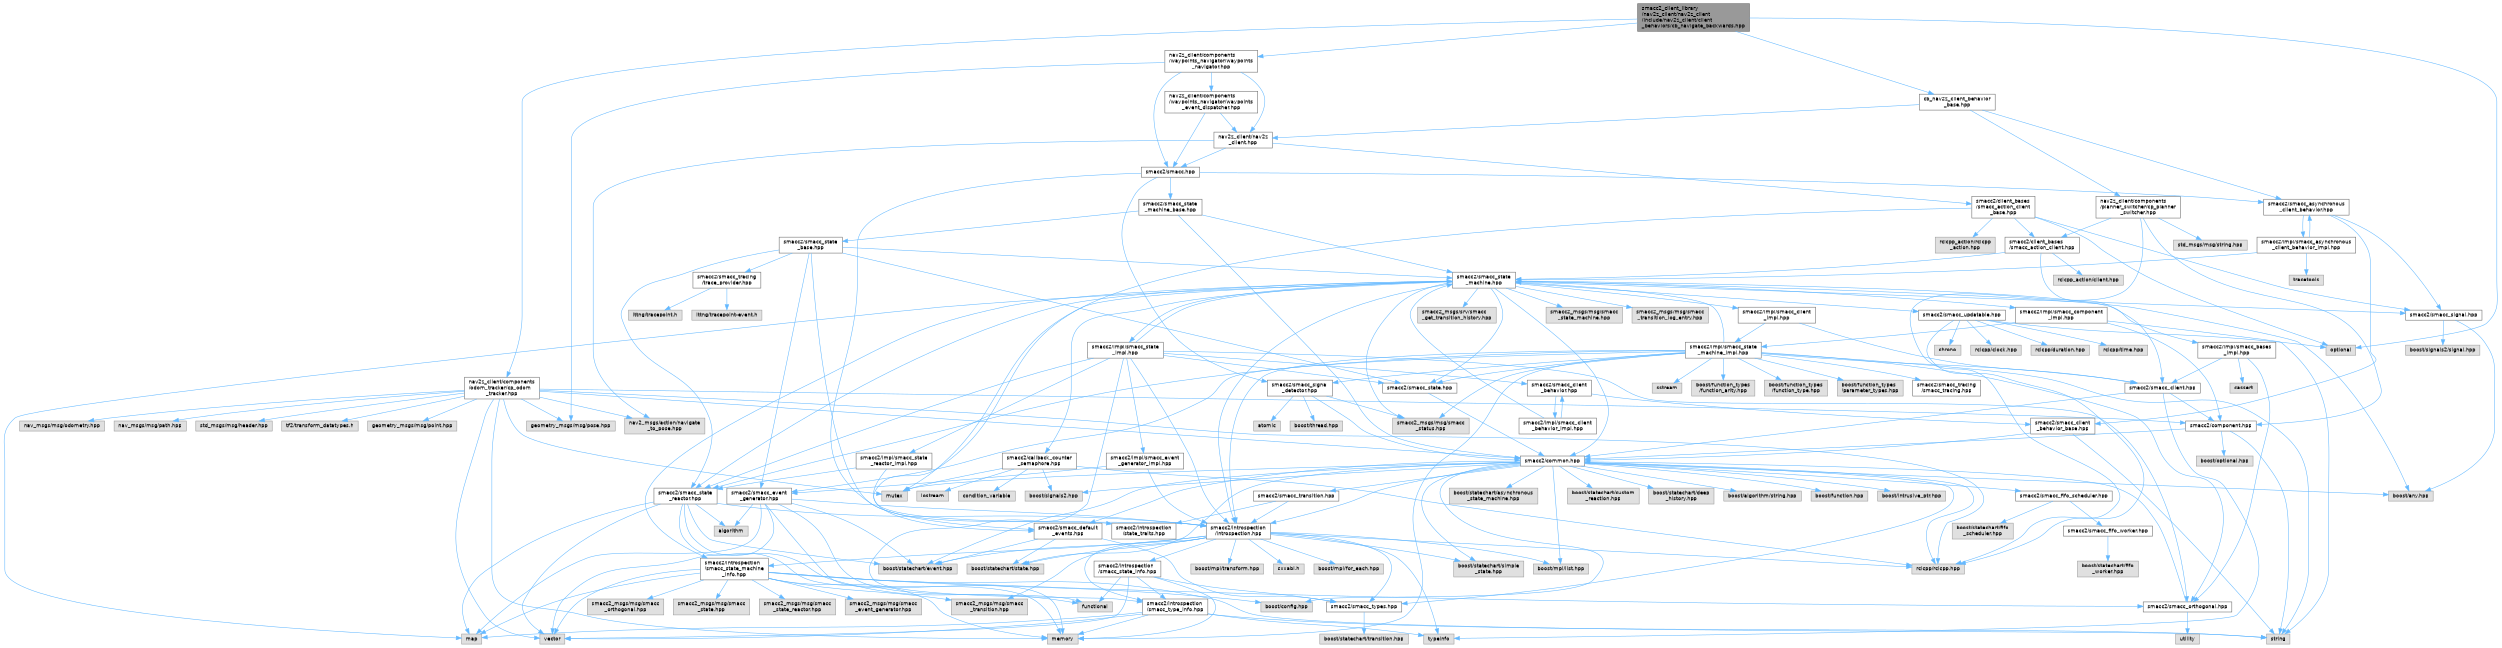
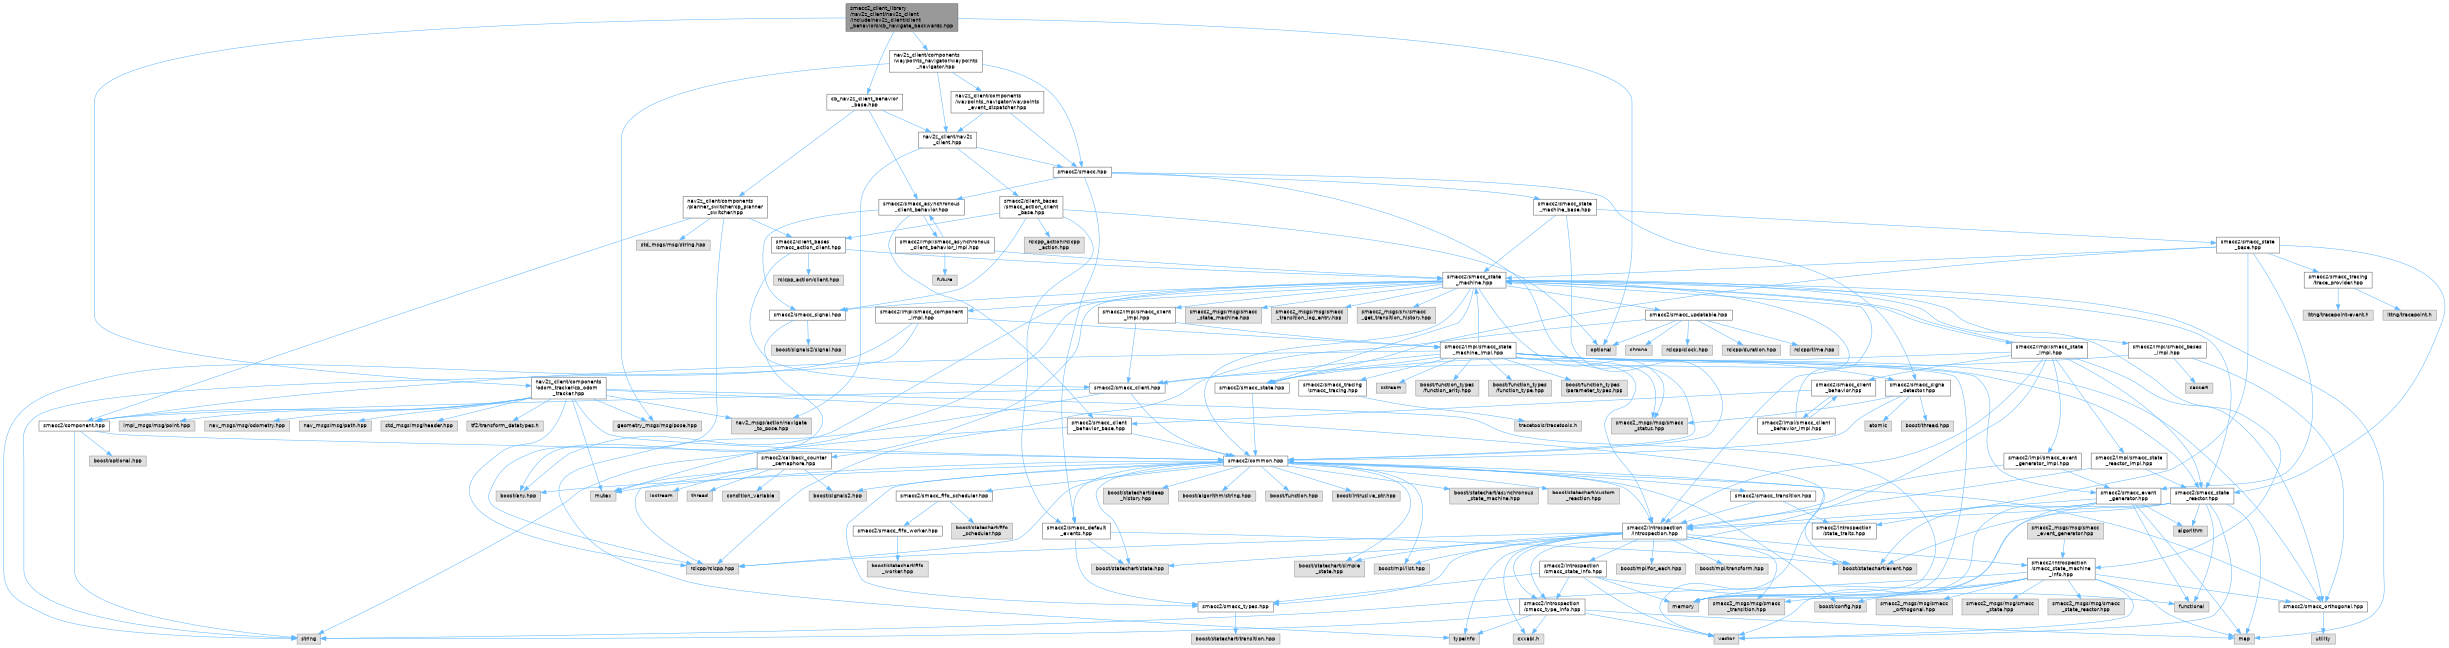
node "tracetools": label "tracetools" -> "future"
edge "smacc2/smacc.hpp" -> "smacc2/common.hpp": added
node "geometry_msgs/msg/point.hpp": label "geometry_msgs/msg/point.hpp" -> "impl_msgs/msg/point.hpp"
node "tracetools/tracetools.h": added
node "thread": added
edge "smacc2/introspection /smacc_state_machine _info.hpp" -> "smacc2_msgs/msg/smacc _event_generator.hpp": reversed
edge "smacc2/introspection /smacc_type_info.hpp" -> "memory": now "smacc2/introspection /smacc_type_info.hpp" -> "cxxabi.h"
